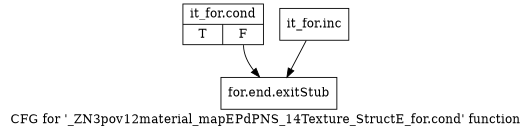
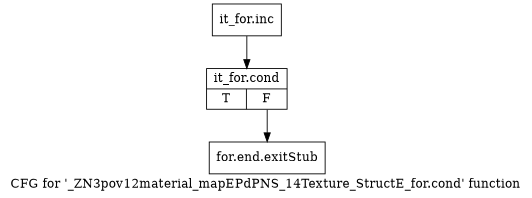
edge "it_for.inc" -> "for.end.exitStub": now "it_for.inc" -> "it_for.cond"
